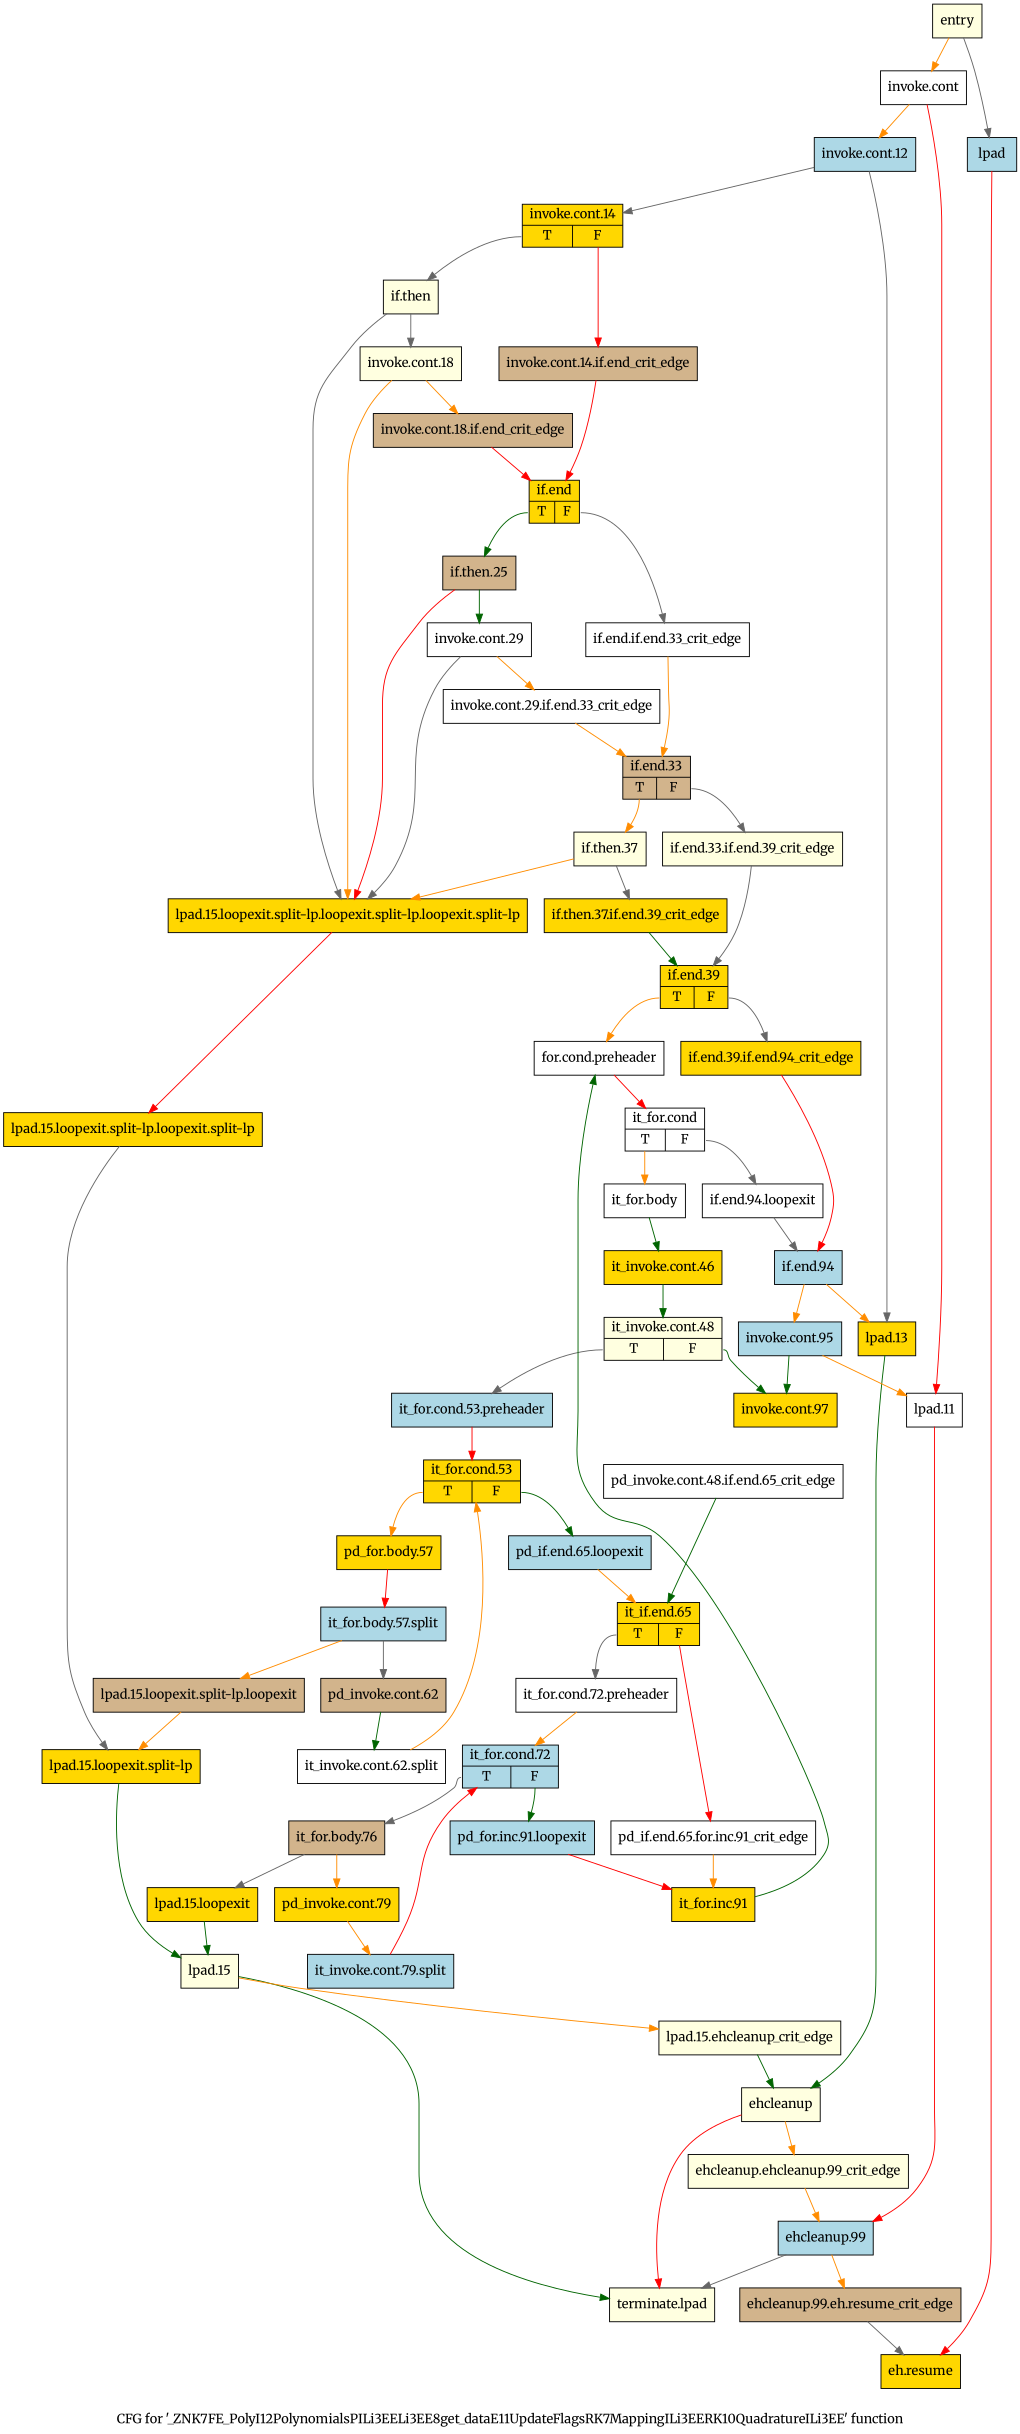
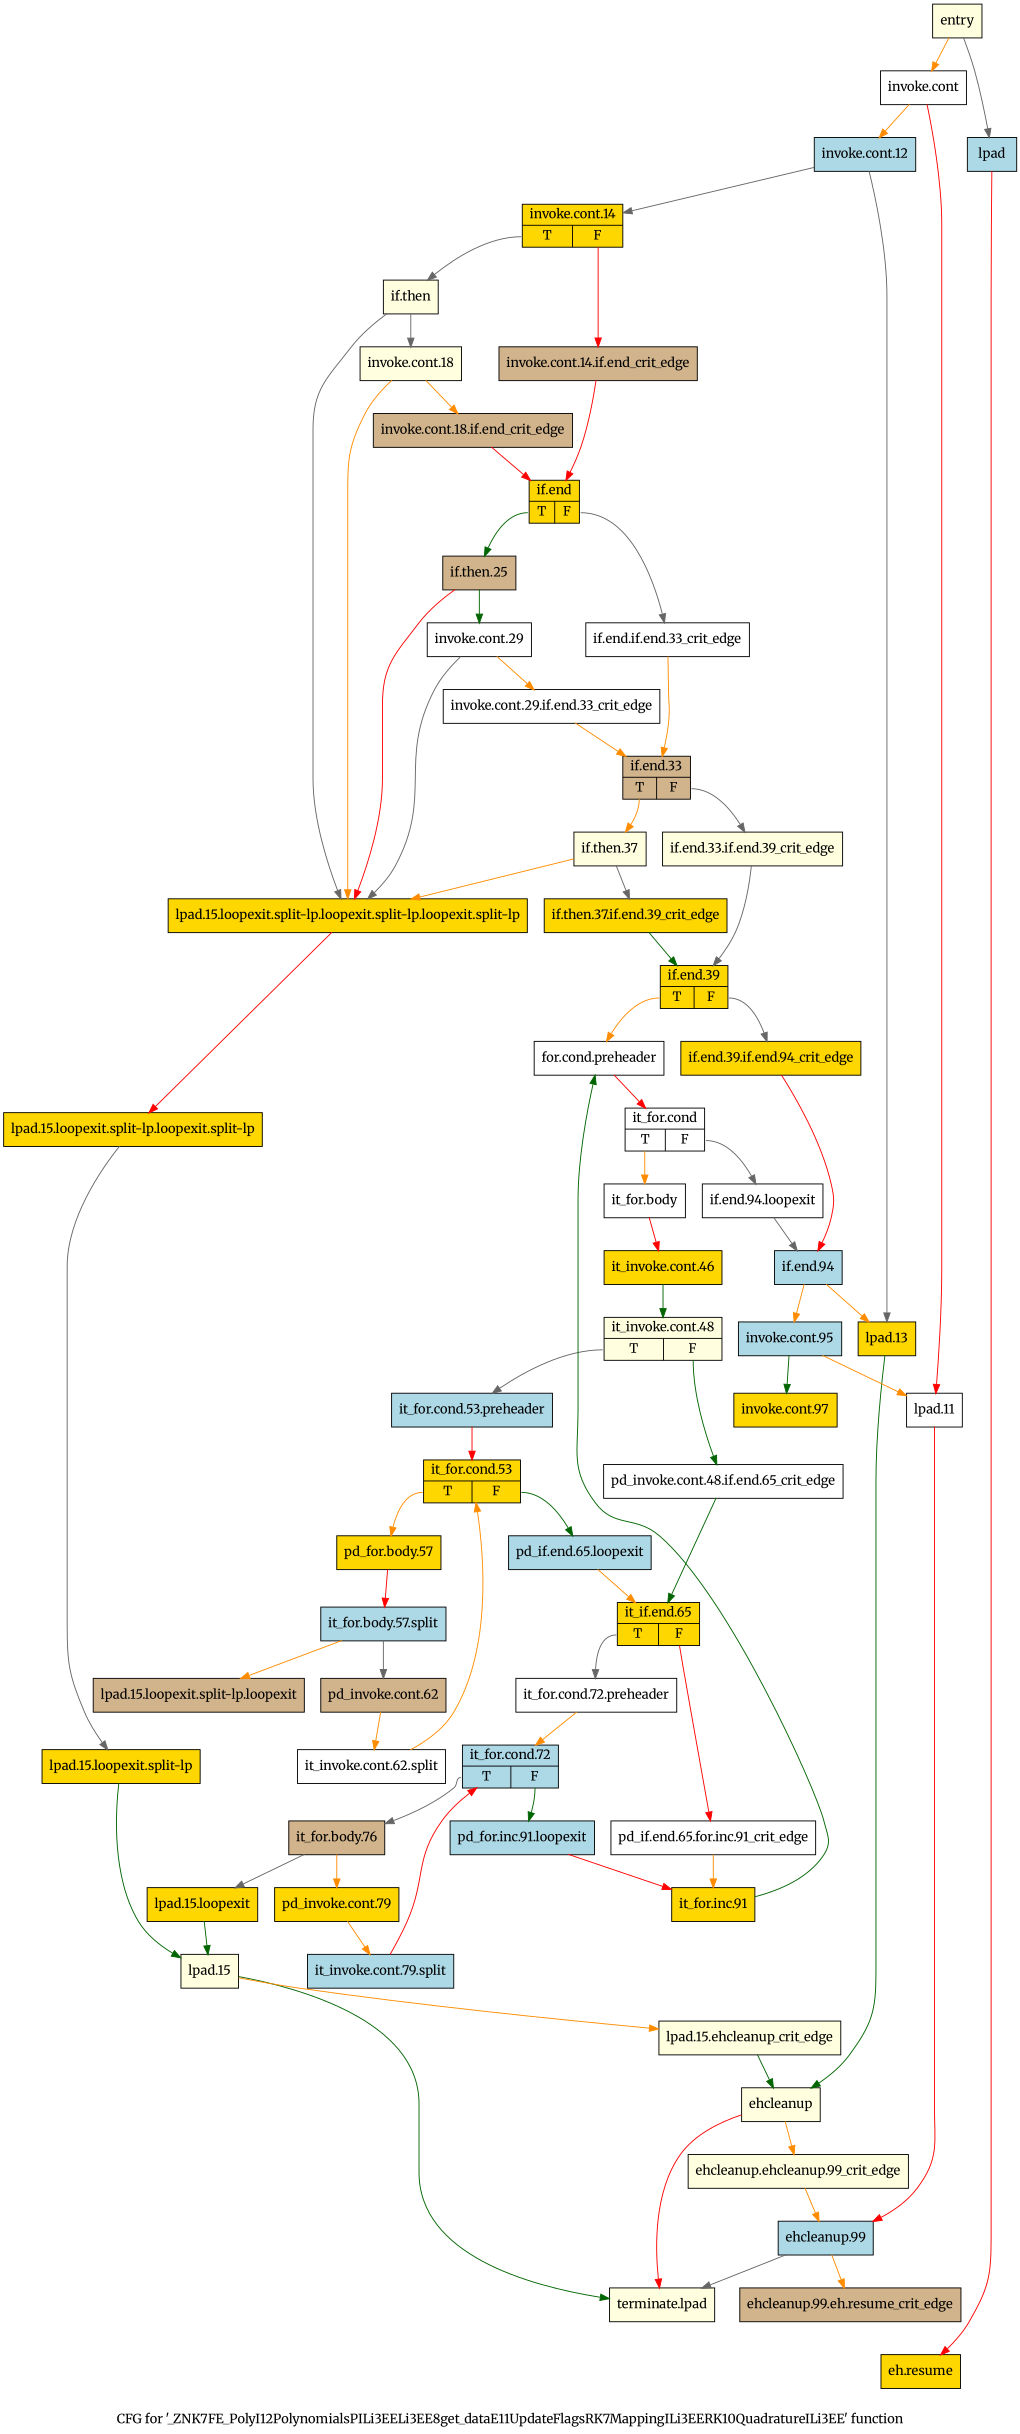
edge "it_for.body" -> "it_invoke.cont.46": color darkgreen -> red
edge "it_invoke.cont.48" -> "invoke.cont.97": now "it_invoke.cont.48" -> "pd_invoke.cont.48.if.end.65_crit_edge"
edge "pd_invoke.cont.62" -> "it_invoke.cont.62.split": color darkgreen -> darkorange
edge "lpad.15.loopexit.split-lp.loopexit" -> "lpad.15.loopexit.split-lp": removed
edge "ehcleanup.99.eh.resume_crit_edge" -> "eh.resume": removed
